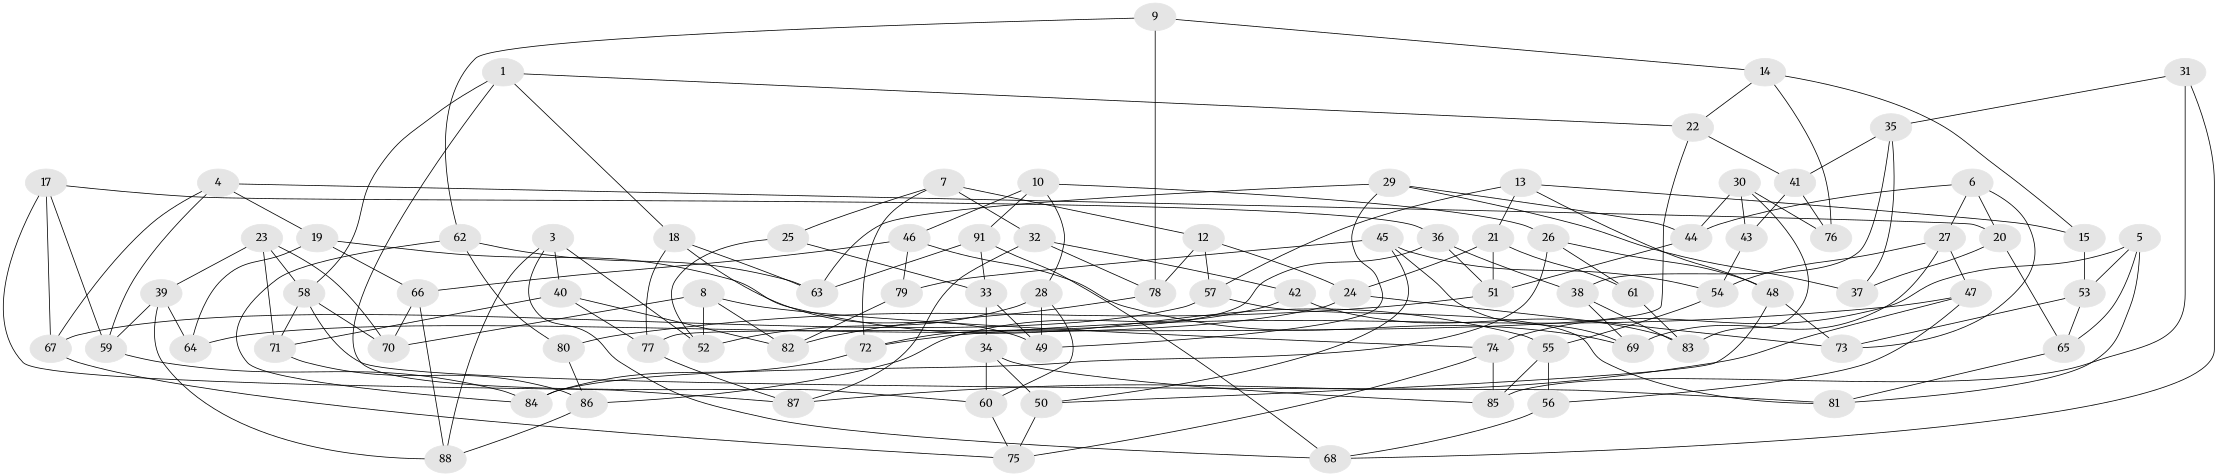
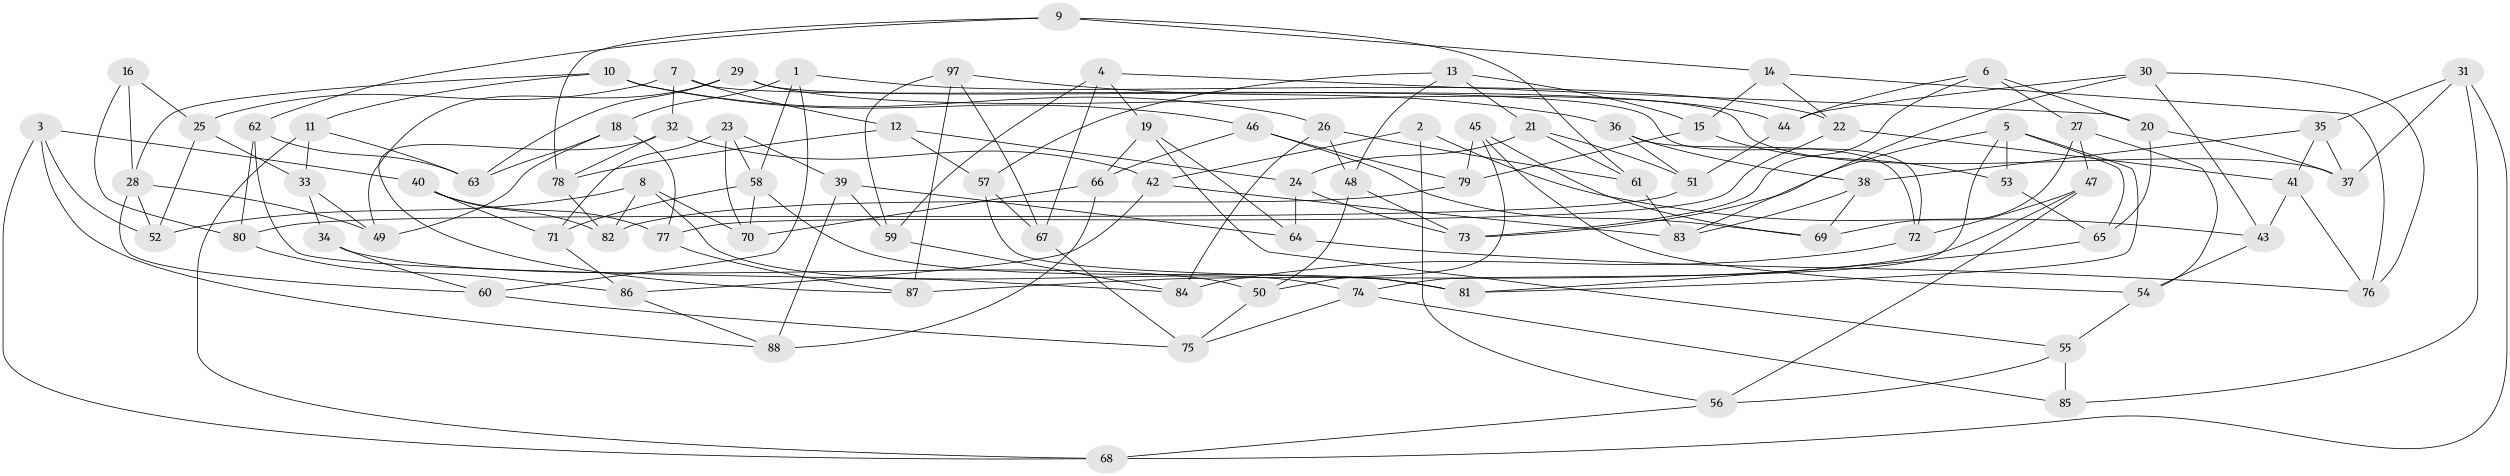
edge "9" -- "61": added
node "16": added
node "2": added
edge "31" -- "37": added
edge "15" -- "79": added
node "17": label "17" -> "97"
node "91": label "91" -> "11"
edge "64" -- "76": added
edge "53" -- "73": now "5" -- "73"
edge "34" -- "85": removed
